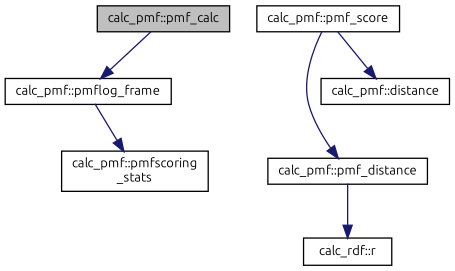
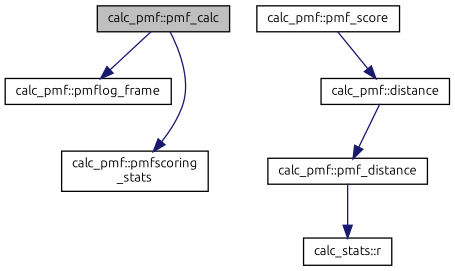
edge "calc_pmf::pmf_score" -> "calc_pmf::pmf_distance": now "calc_pmf::distance" -> "calc_pmf::pmf_distance"
edge "calc_pmf::pmflog_frame" -> "calc_pmf::pmfscoring _stats": now "calc_pmf::pmf_calc" -> "calc_pmf::pmfscoring _stats"
node "calc_rdf::r": label "calc_rdf::r" -> "calc_stats::r"
